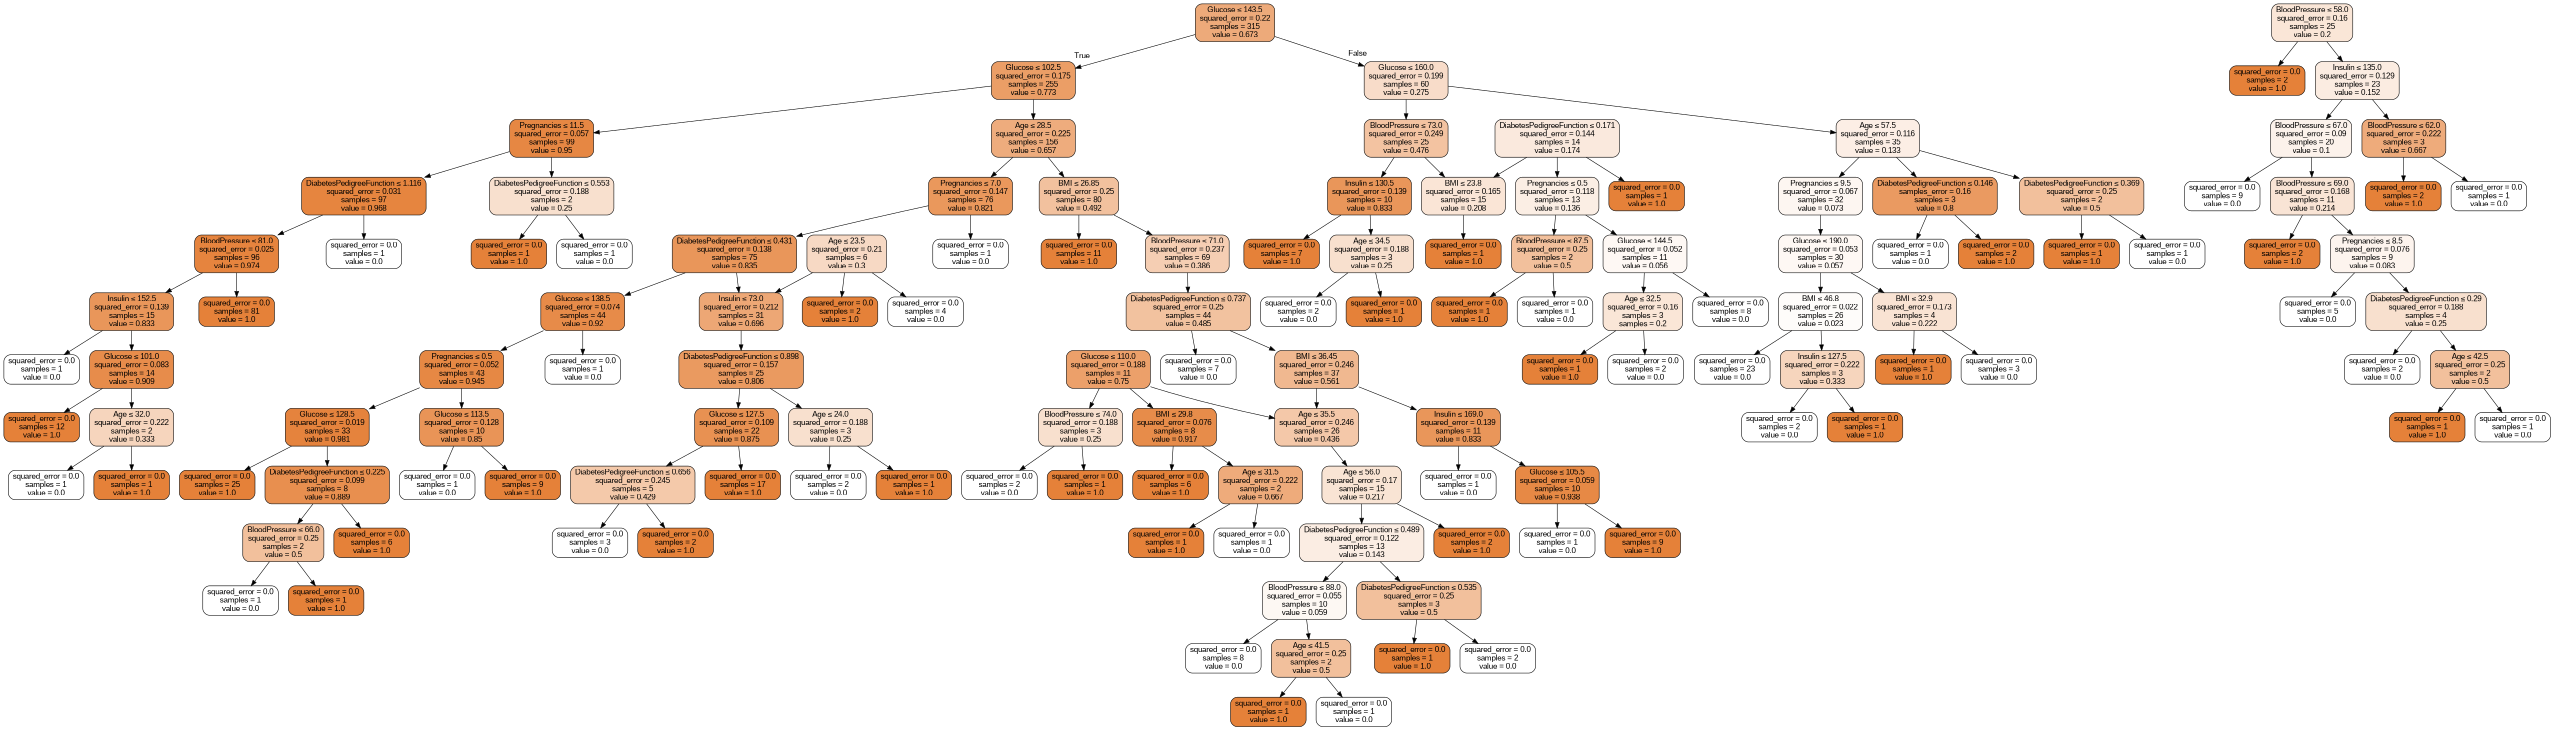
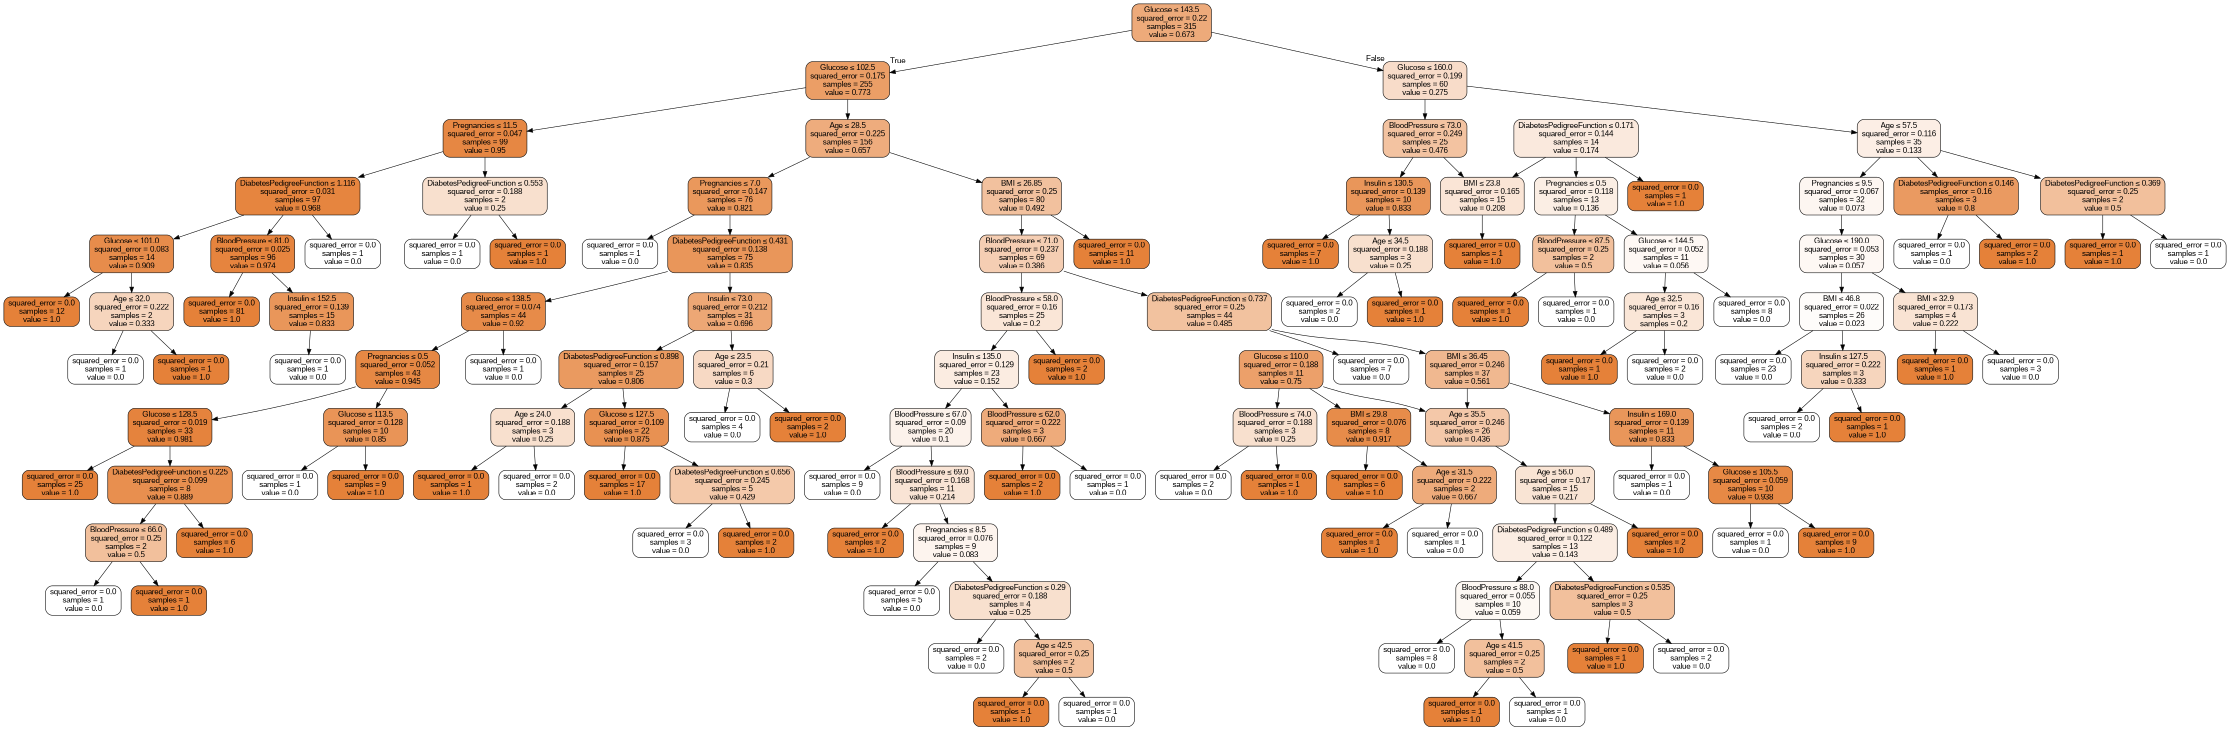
node "Pregnancies ≤ 11.5": text "squared_error = 0.057" -> "squared_error = 0.047"
edge "BloodPressure ≤ 71.0" -> "BloodPressure ≤ 58.0": added
edge "Age ≤ 23.5" -> "Insulin ≤ 73.0": reversed
edge "Insulin ≤ 152.5" -> "Glucose ≤ 101.0": now "DiabetesPedigreeFunction ≤ 1.116" -> "Glucose ≤ 101.0"
